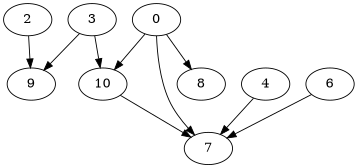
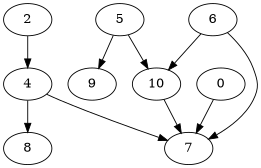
node "3": label "3" -> "5"
edge "2" -> "9": now "2" -> "4"
edge "0" -> "10": now "6" -> "10"
edge "0" -> "8": now "4" -> "8"
